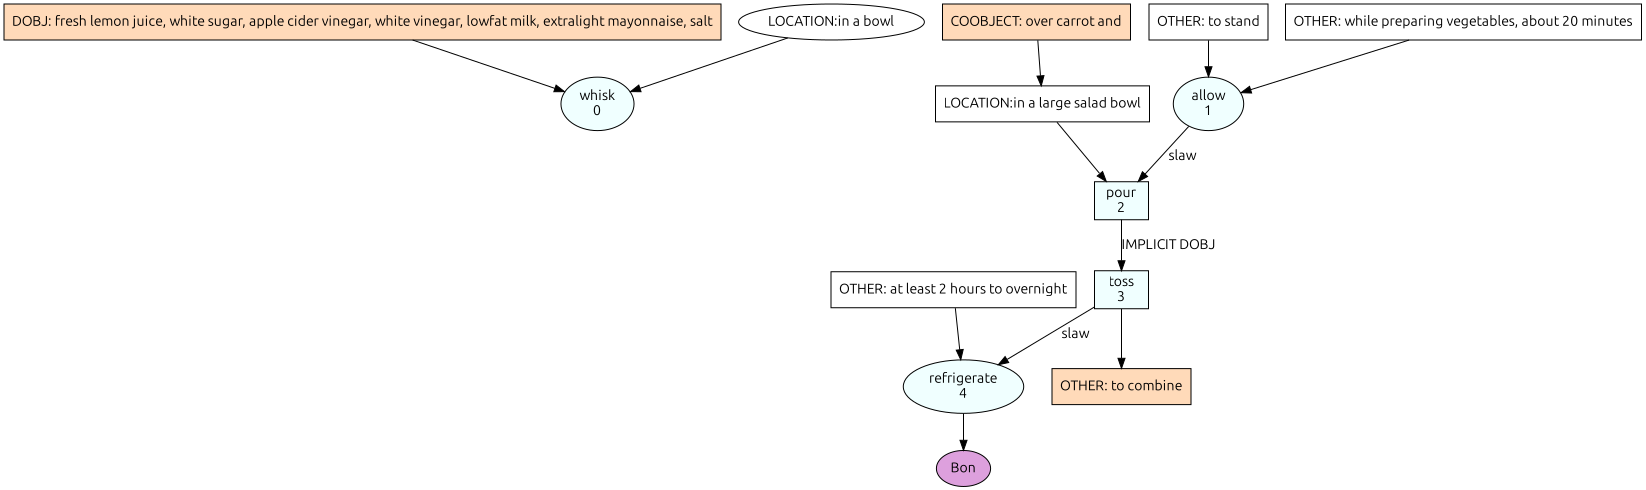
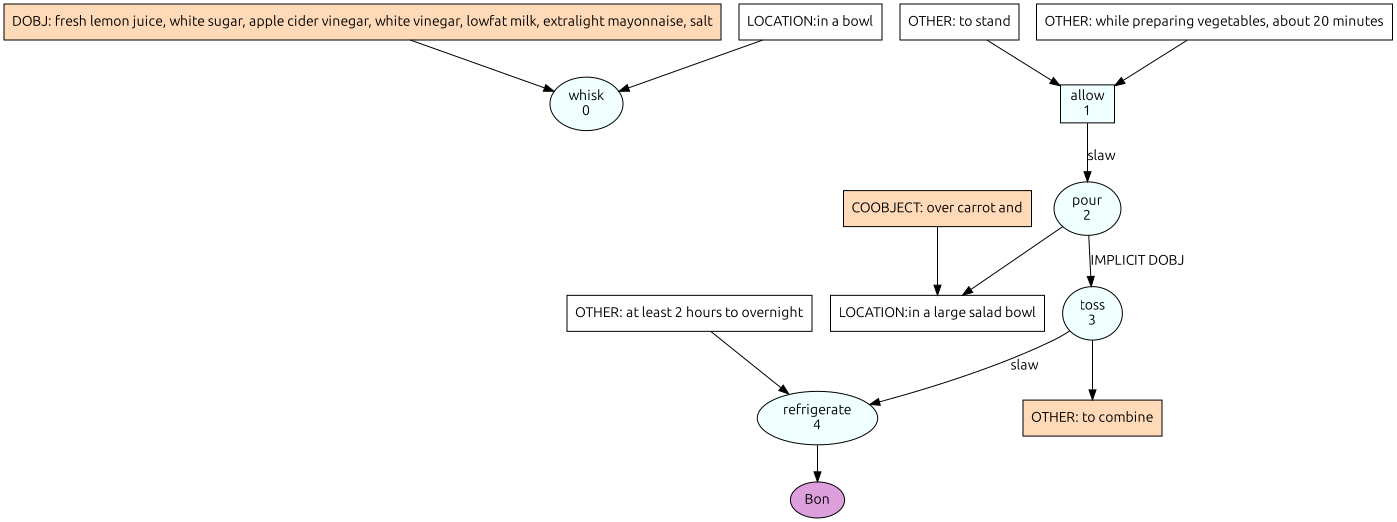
node "LOCATION:in a bowl": shape ellipse -> box
node "allow 1": shape ellipse -> box
edge "LOCATION:in a large salad bowl" -> "pour 2": reversed
node "pour 2": shape box -> ellipse
node "toss 3": shape box -> ellipse
